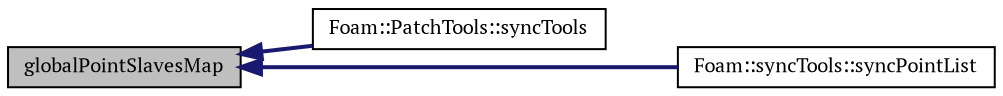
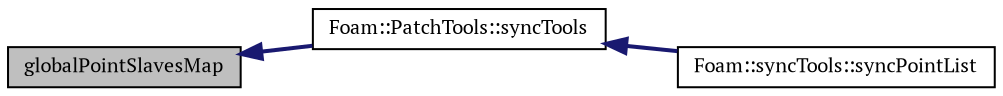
edge "Foam::syncTools::syncPointList" -> "globalPointSlavesMap": now "Foam::syncTools::syncPointList" -> "Foam::PatchTools::syncTools"
